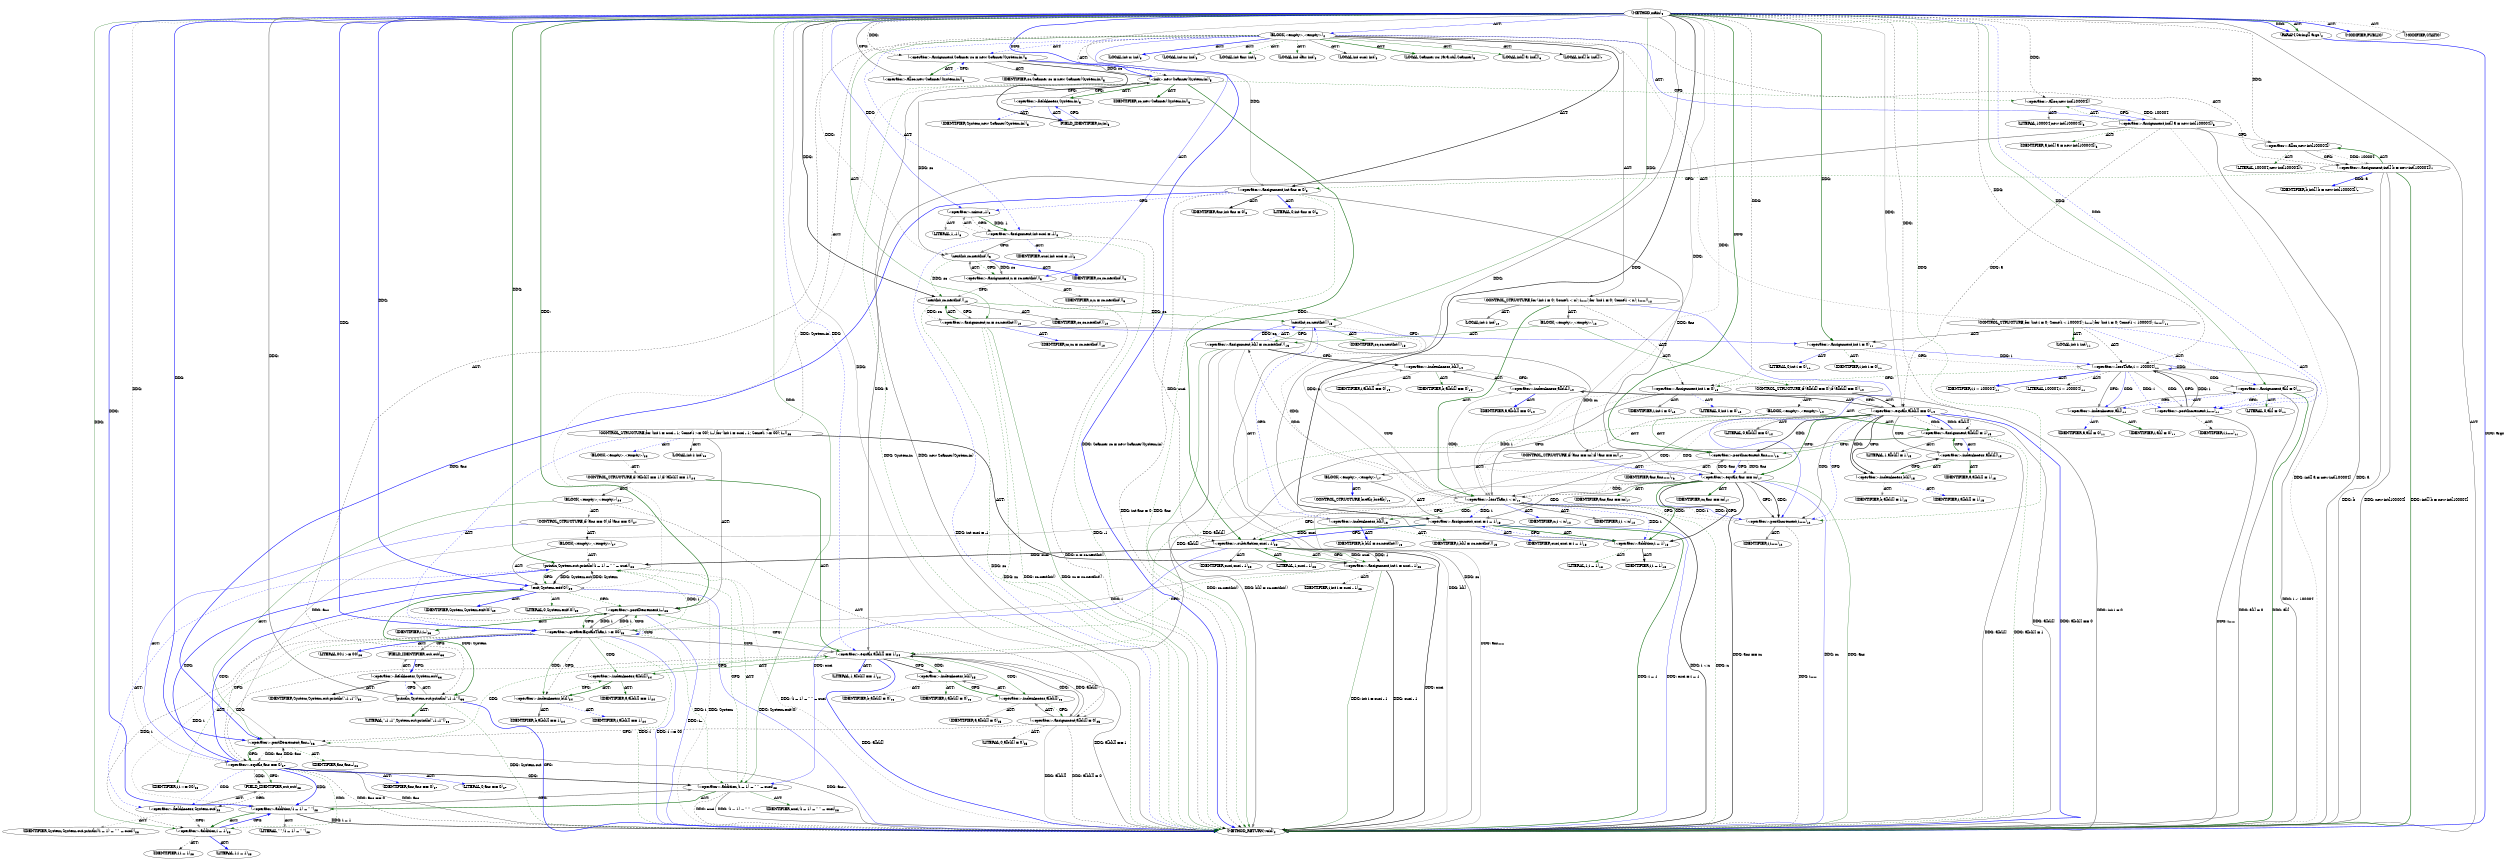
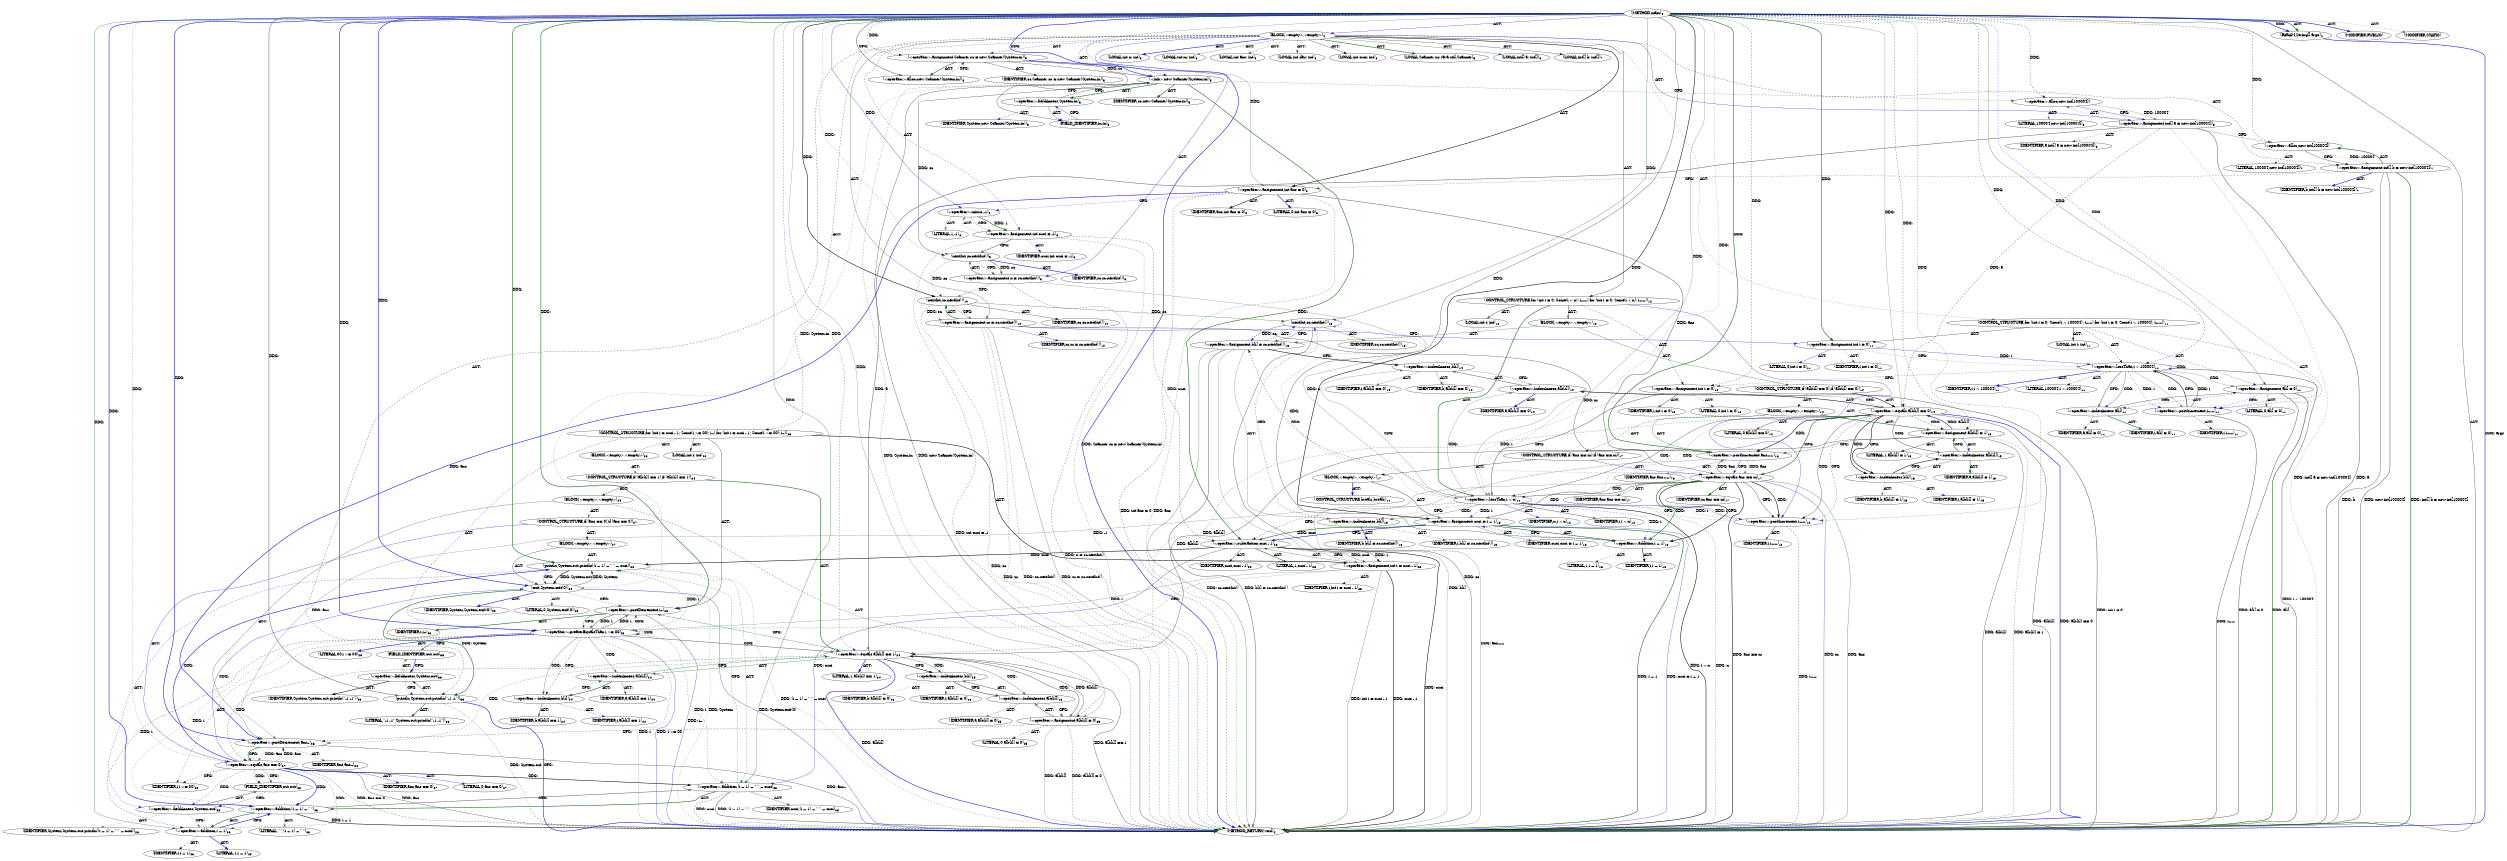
edge "(<operator>.assignment,Scanner sc = new Scanner(System.in))" -> "(FIELD_IDENTIFIER,in,in)": style bold -> solid
edge "(<operator>.assignment,int[] b = new int[100004])" -> "(IDENTIFIER,b,int[] b = new int[100004])": label "DDG: a" -> "AST: "
node "(IDENTIFIER,n,n = sc.nextInt())": removed
edge "(METHOD,main)" -> "(<operator>.greaterEqualsThan,i >= 00)": label "CDG: " -> "DDG: "
edge "(<operator>.equals,ans == m)" -> "(<operator>.lessThan,i < n)": style dashed -> solid
edge "(<operator>.assignment,cuoi = i + 1)" -> "(IDENTIFIER,cuoi,cuoi = i + 1)": color blue -> darkgreen
edge "(<operator>.equals,ans == 0)" -> "(<operator>.postDecrement,i--)": now "(<operator>.equals,ans == 0)" -> "(IDENTIFIER,i,i >= 00)"
edge "(<operator>.equals,ans == 0)" -> "(exit,System.exit(0))": style bold -> solid
